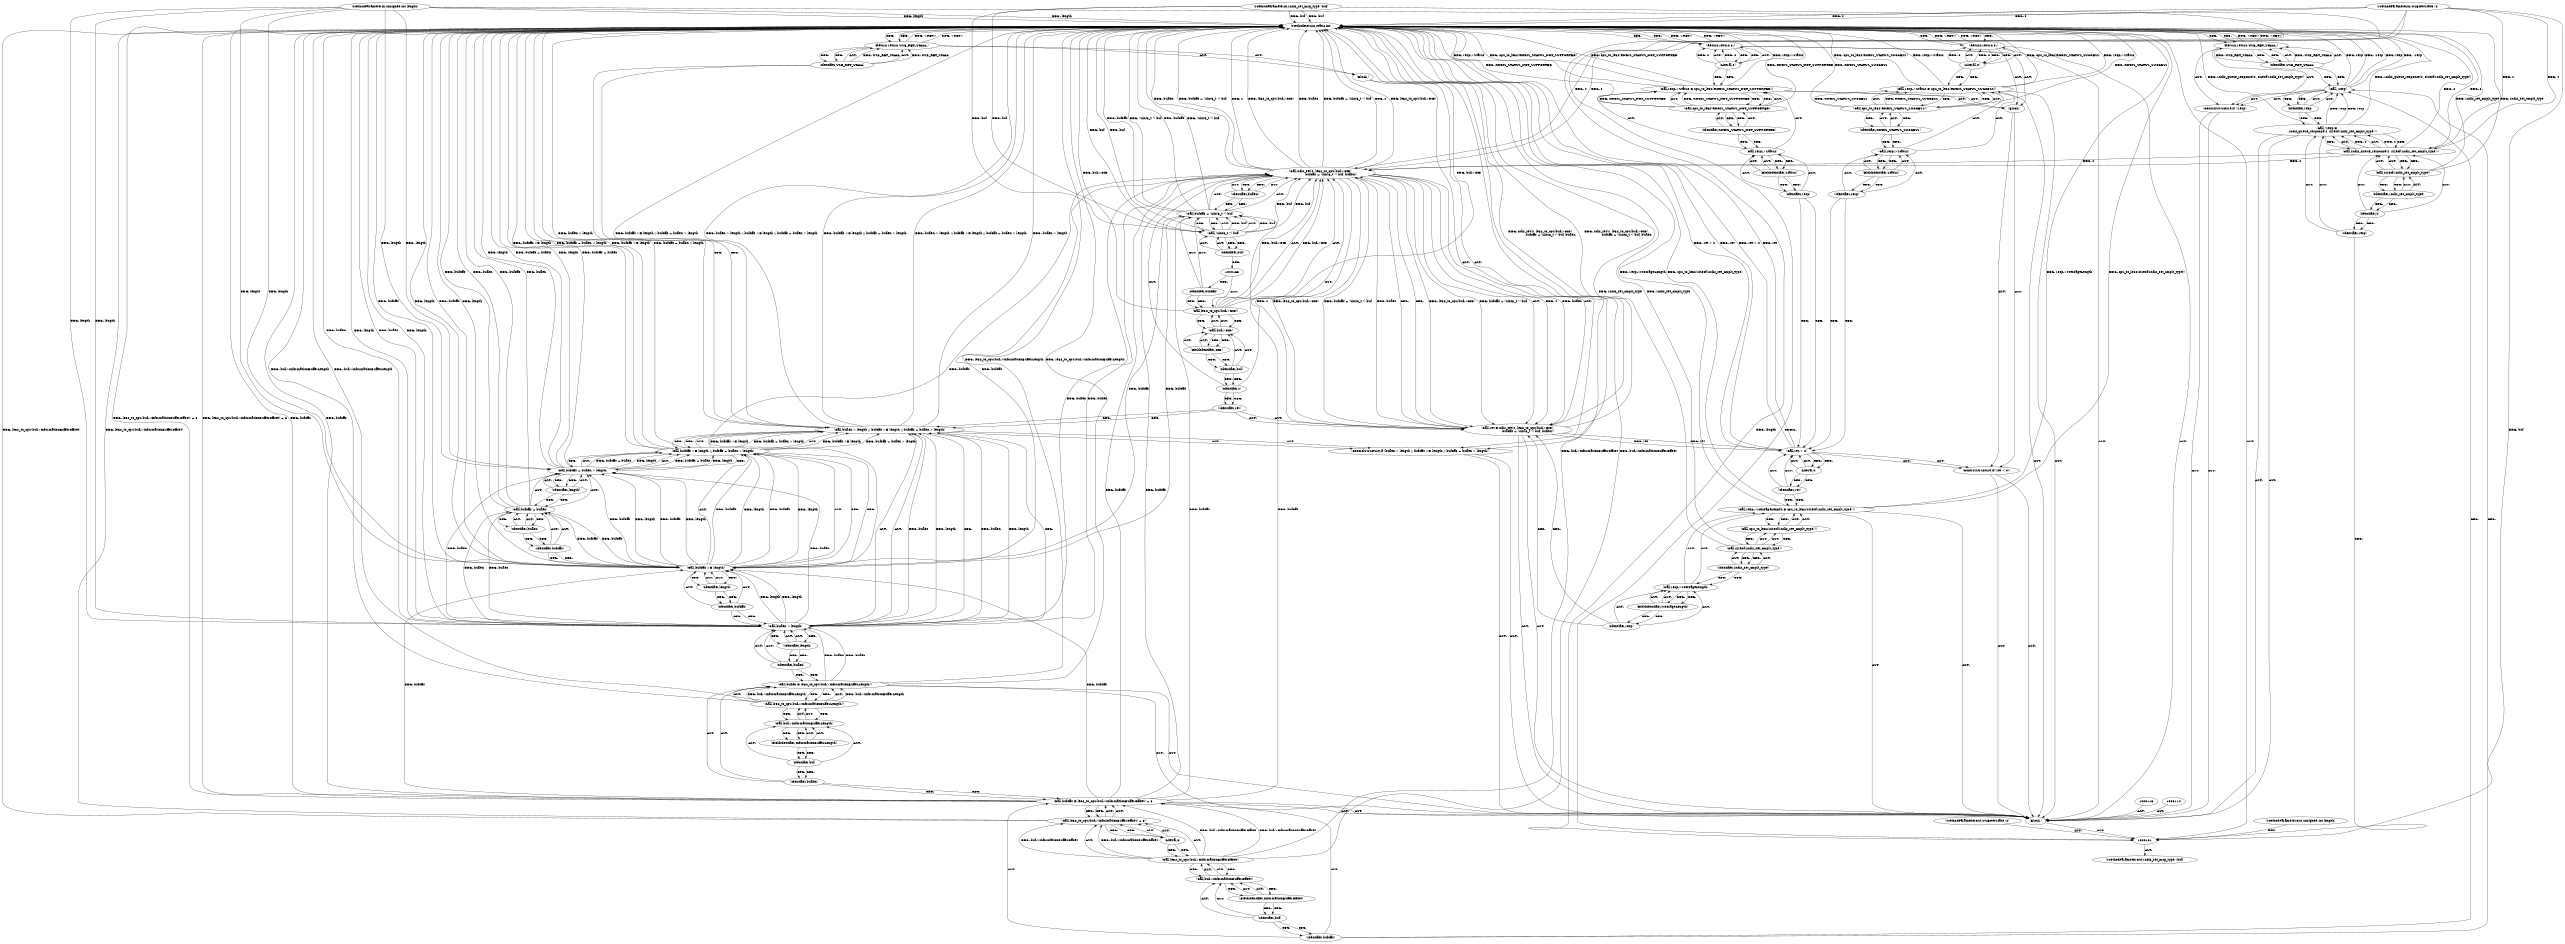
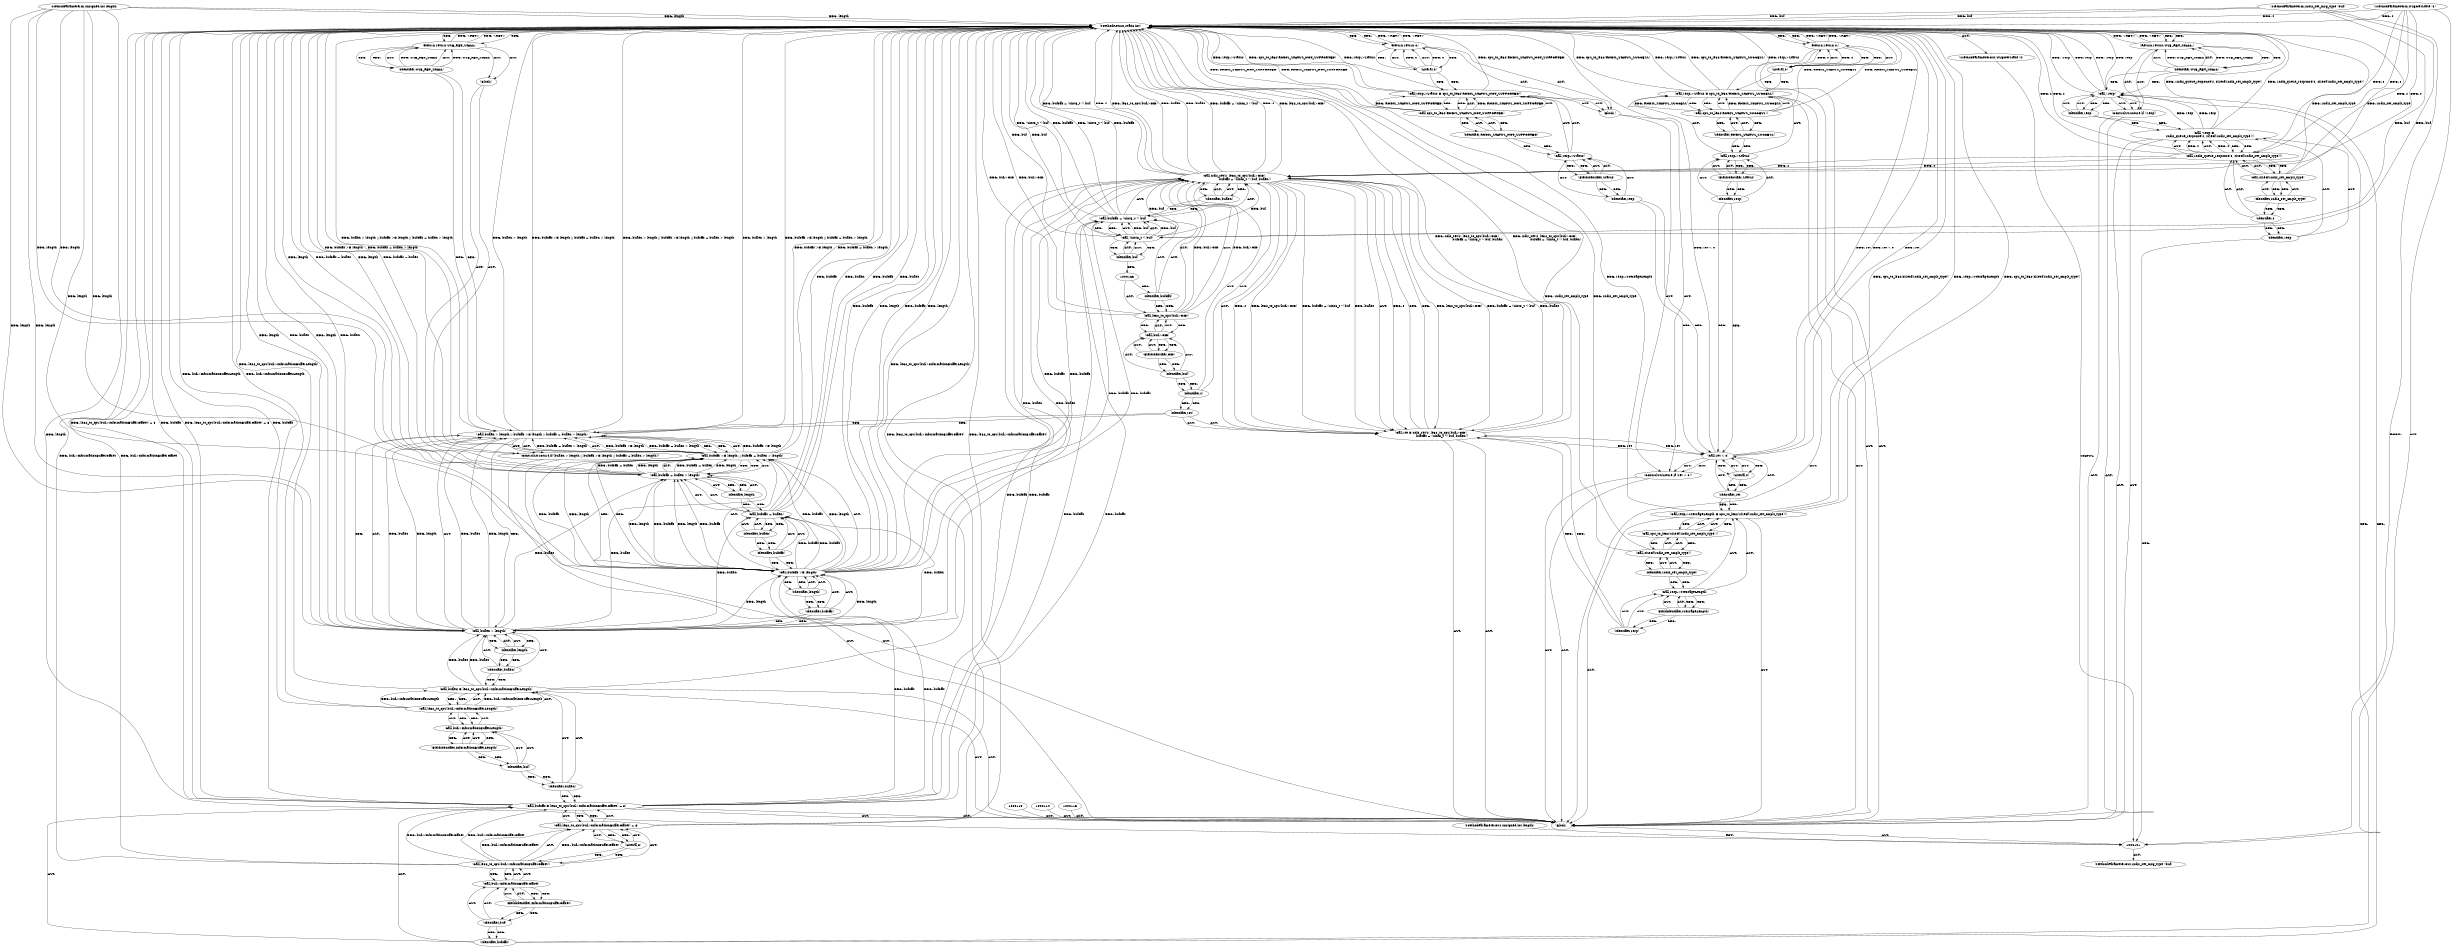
edge "(MethodReturn,static int)" -> "1000101": now "(MethodReturn,static int)" -> "(MethodParameterOut,USBNetState *s)"
edge "(MethodParameterIn,USBNetState *s)" -> "1000101": label "DDG: buf" -> "AST: "
node "1000115": added
edge "(MethodParameterOut,USBNetState *s)" -> "1000101": label "AST: " -> "STATUS: "
